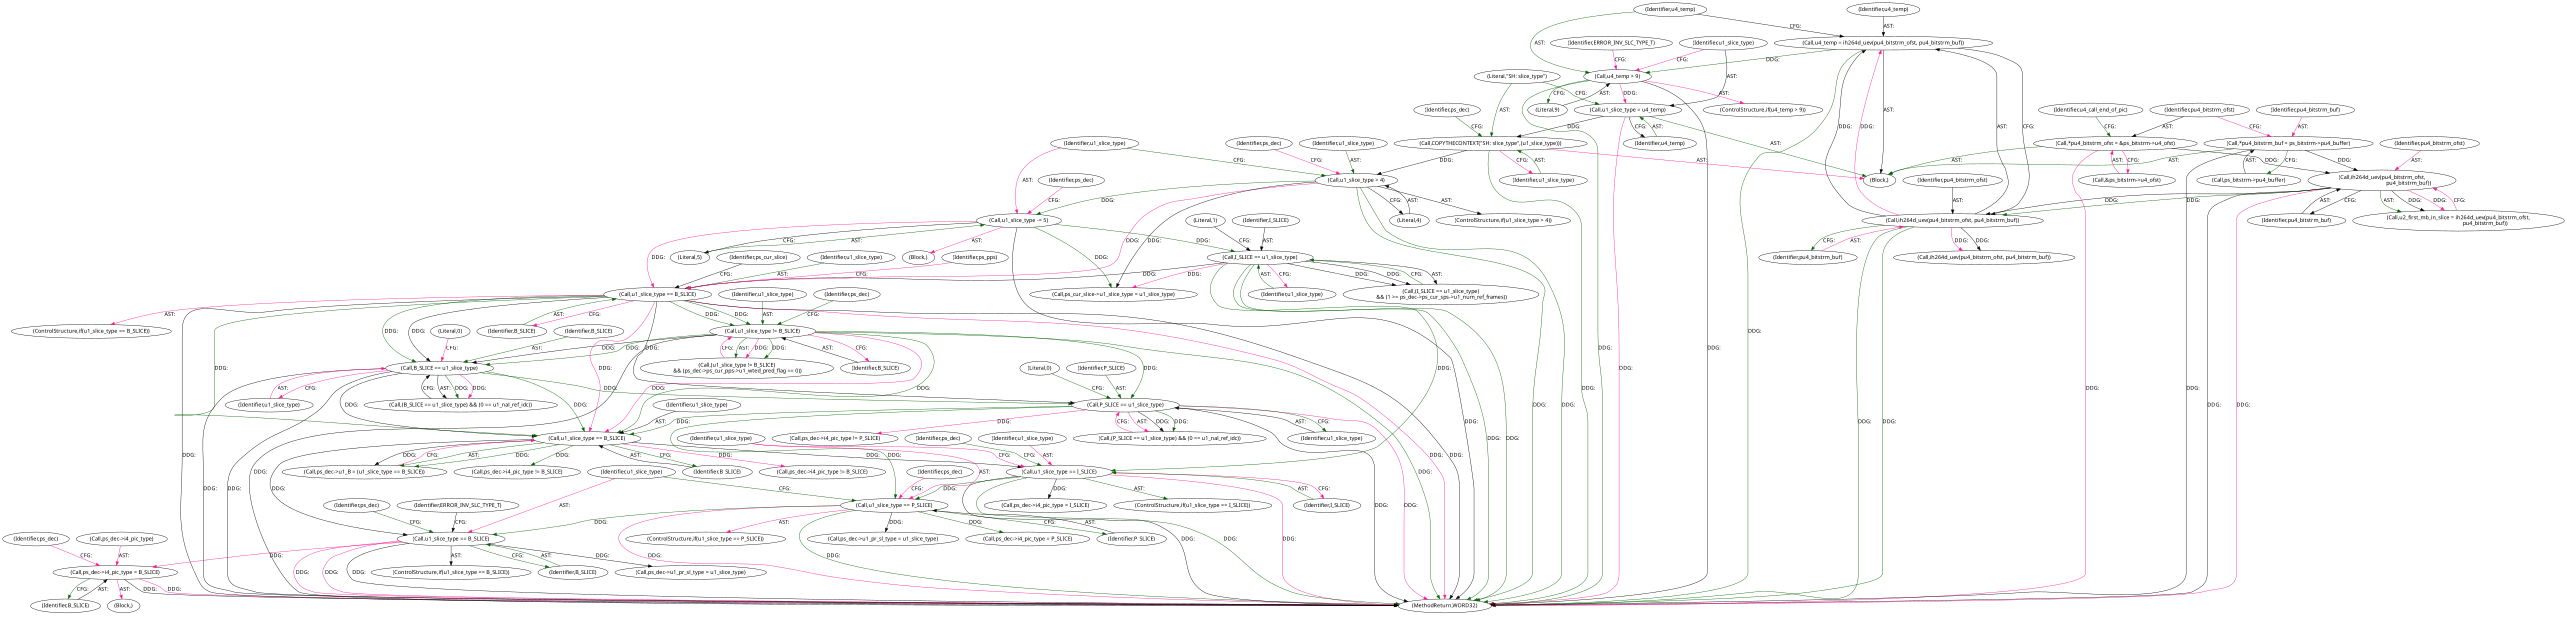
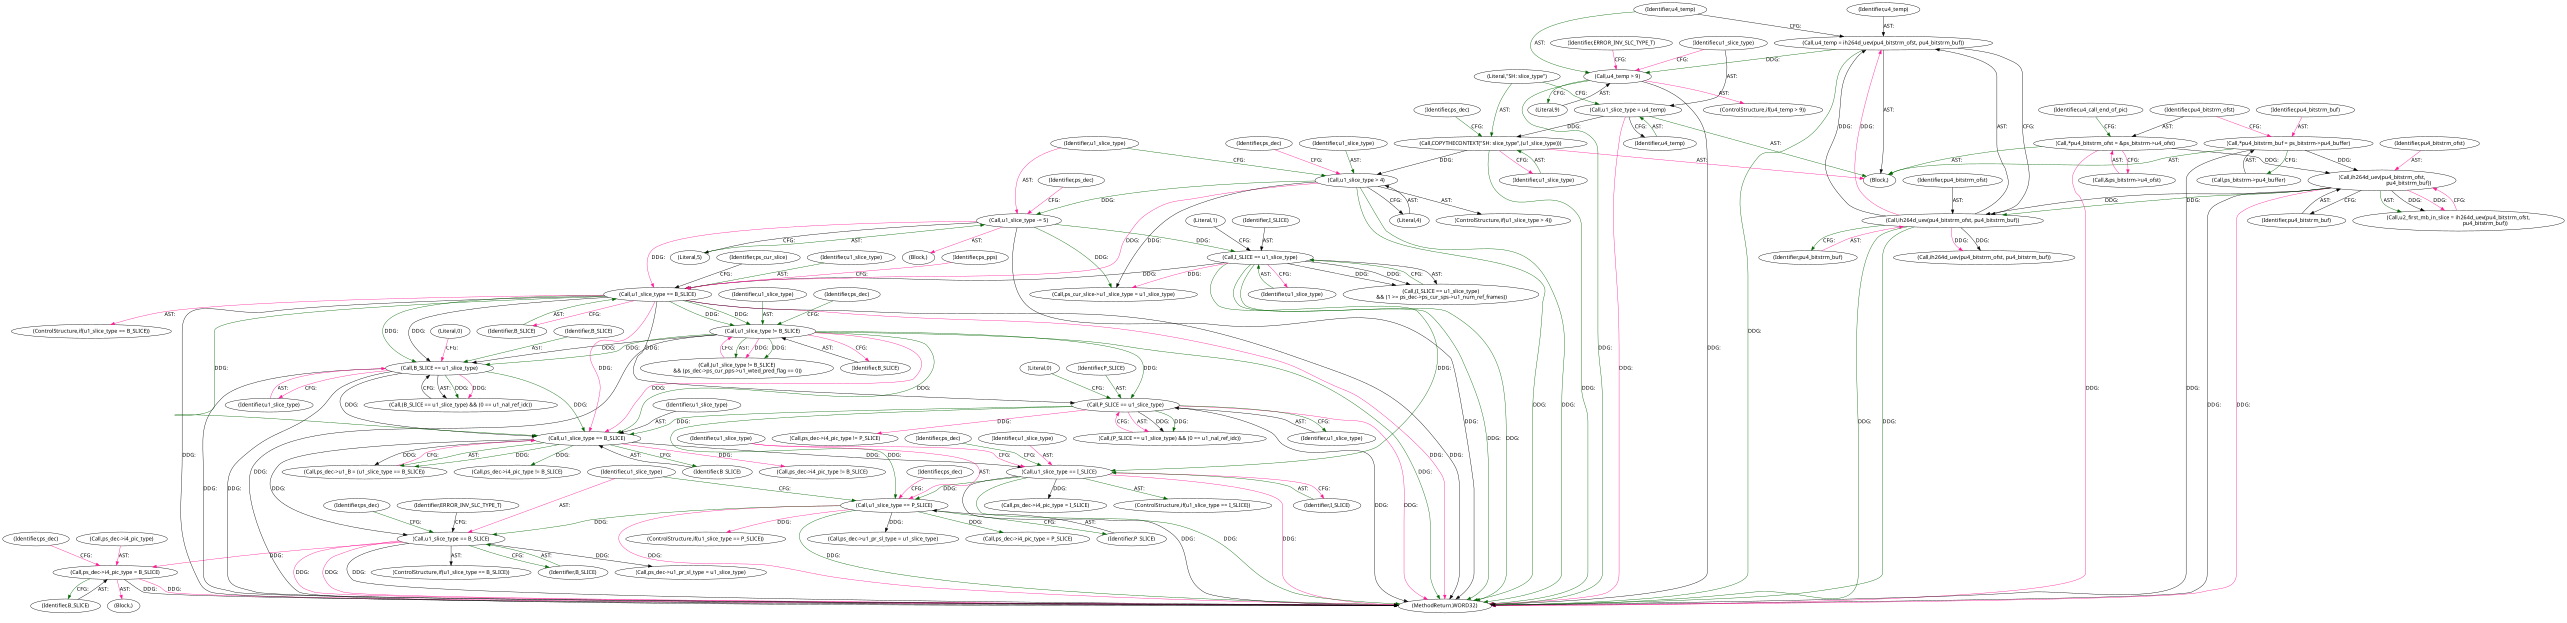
edge "(Call,u4_temp > 9)" -> "(Call,u1_slice_type = u4_temp)": removed, label "DDG:"
edge "(Call,B_SLICE == u1_slice_type)" -> "(Call,P_SLICE == u1_slice_type)": removed, label "DDG:"
edge "(Call,u1_slice_type == P_SLICE)" -> "(ControlStructure,if(u1_slice_type == P_SLICE))": label "AST: " -> "DDG: "
